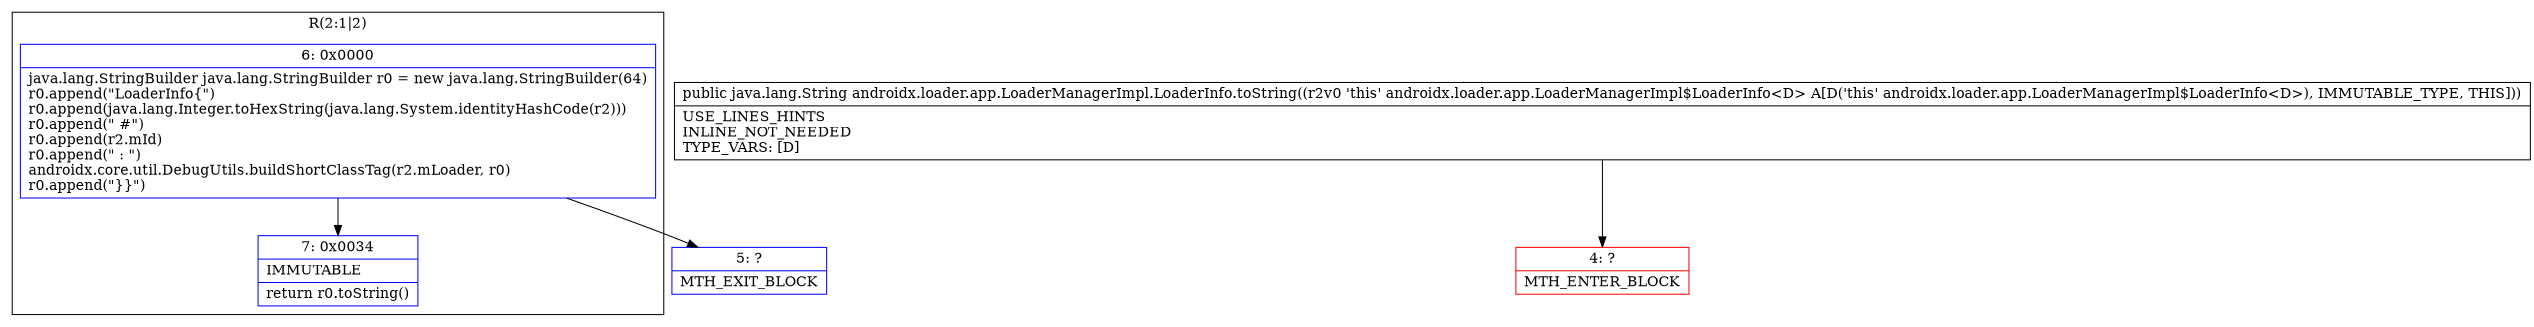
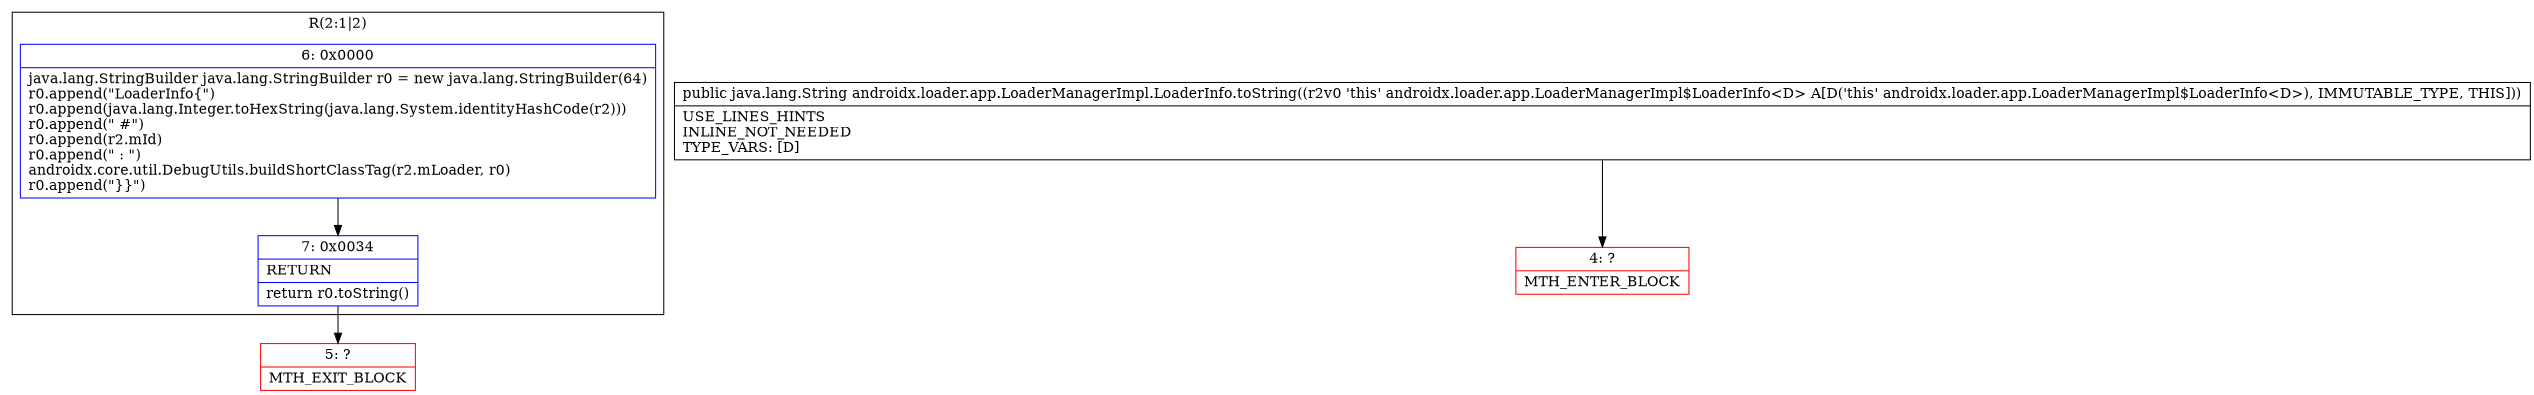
edge "6: 0x0000" -> "5: ?": now "7: 0x0034" -> "5: ?"
node "7: 0x0034": text "IMMUTABLE" -> "RETURN"
node "5: ?": color blue -> red
